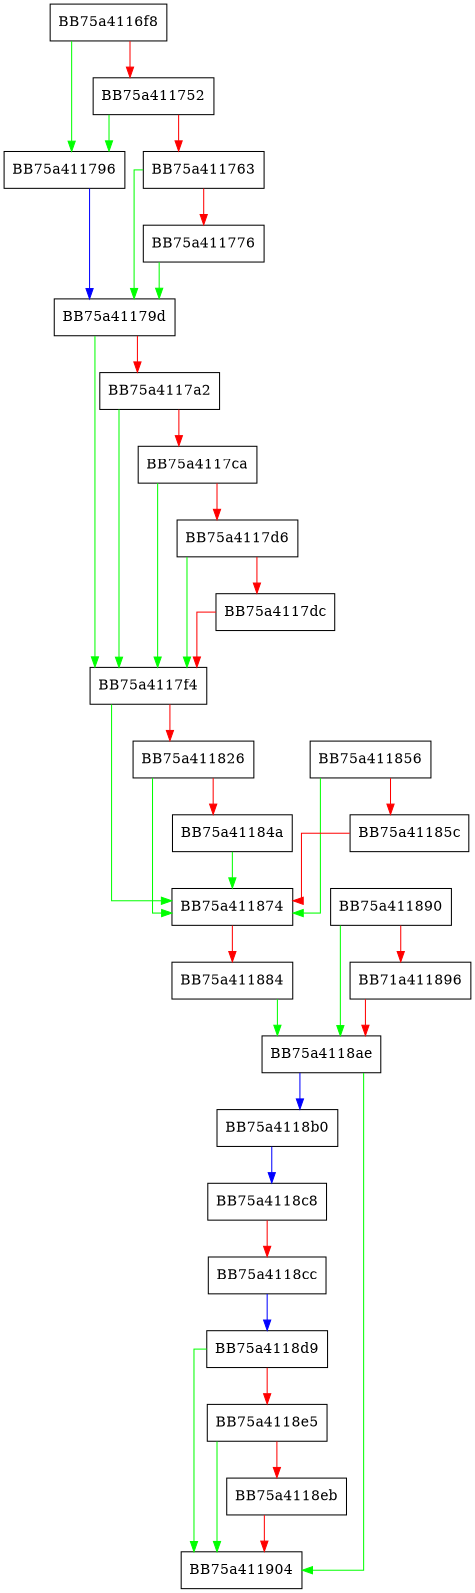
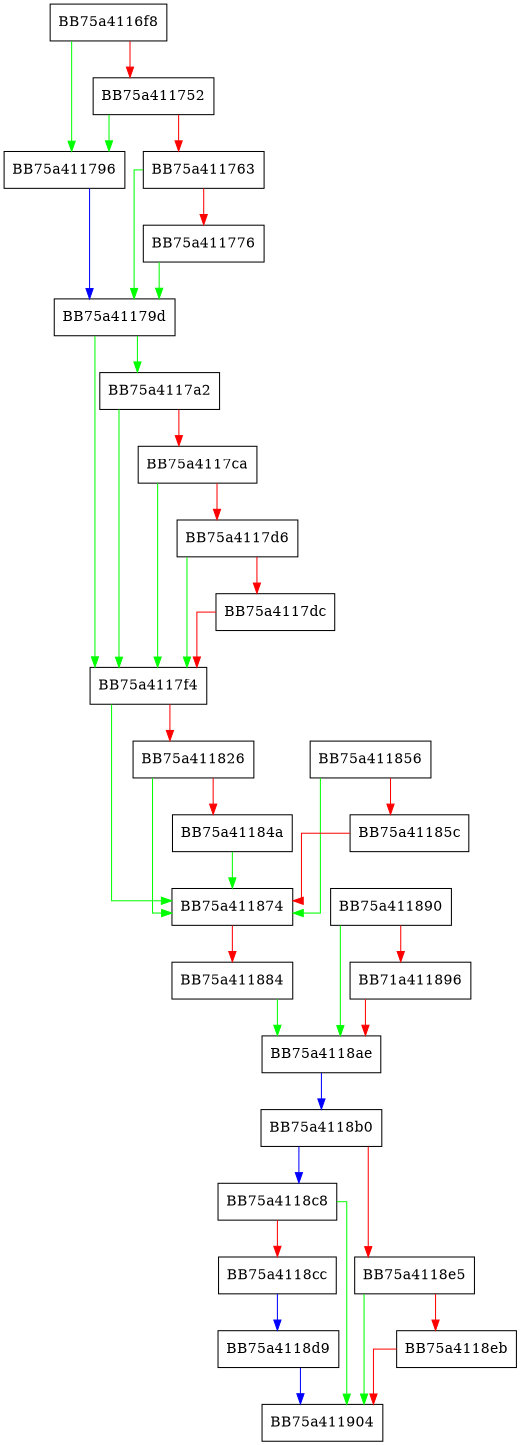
edge "BB75a41179d" -> "BB75a4117a2": color red -> green
edge "BB75a4118ae" -> "BB75a411904": now "BB75a4118c8" -> "BB75a411904"
edge "BB75a4118d9" -> "BB75a4118e5": now "BB75a4118b0" -> "BB75a4118e5"
edge "BB75a4118d9" -> "BB75a411904": color green -> blue
